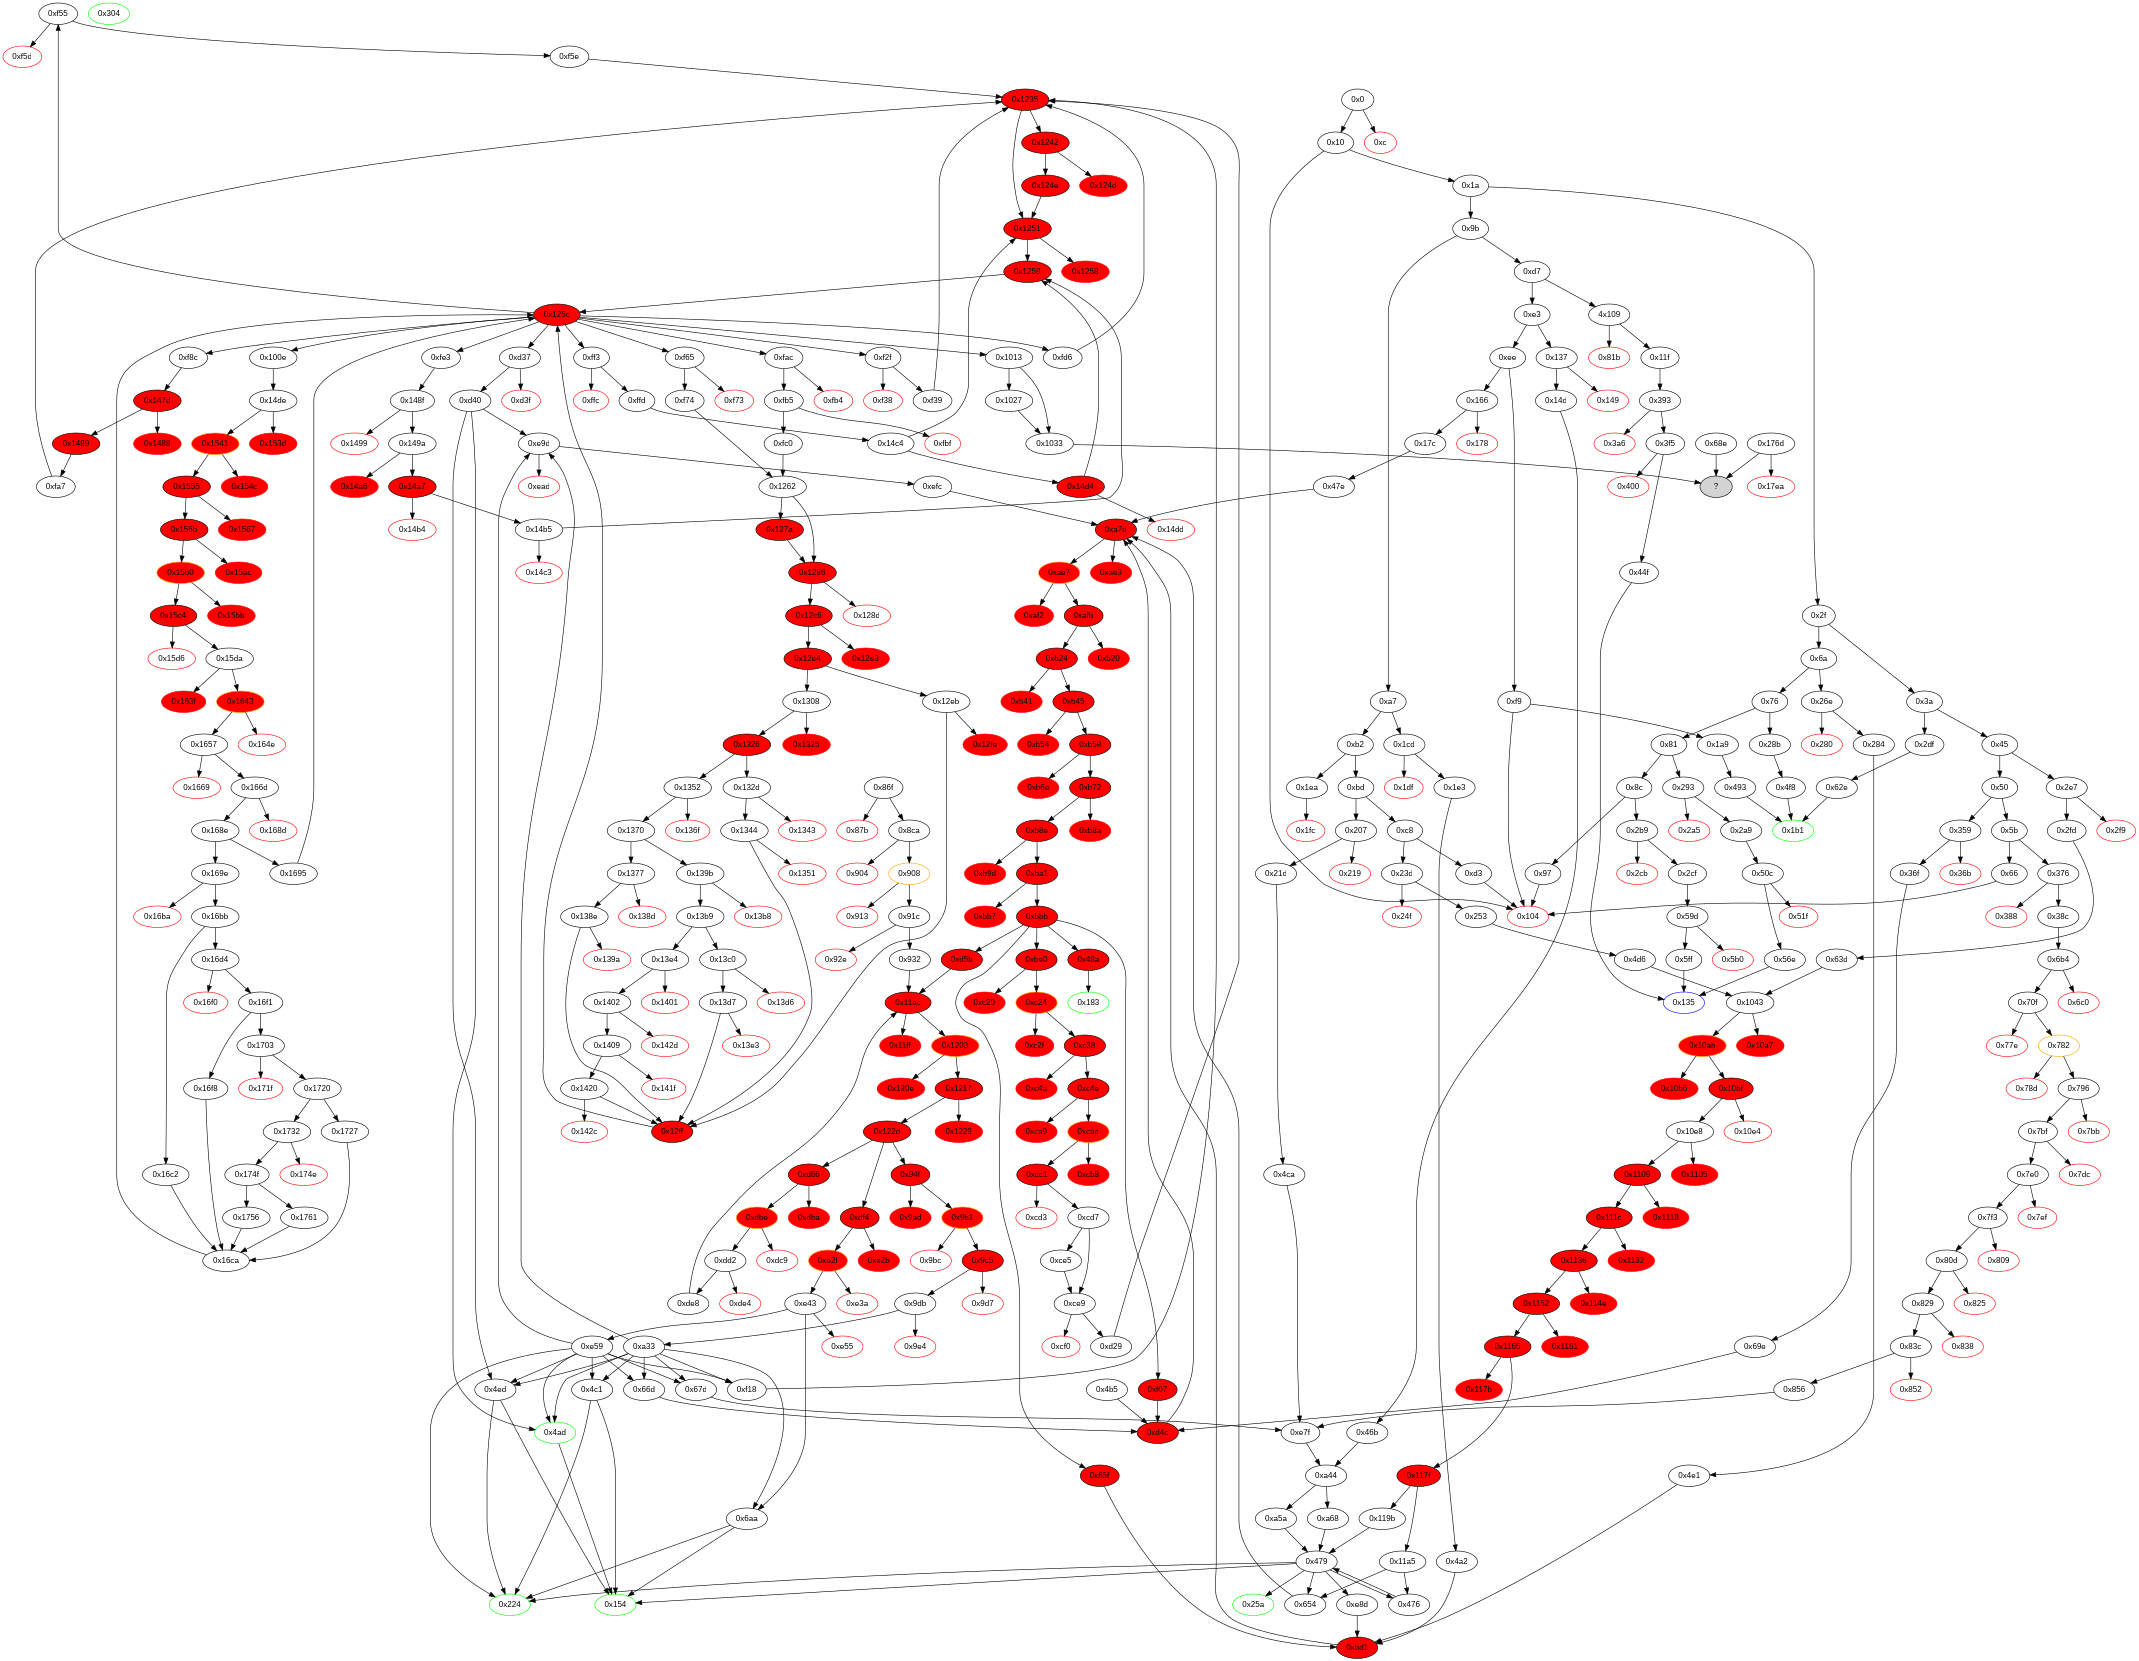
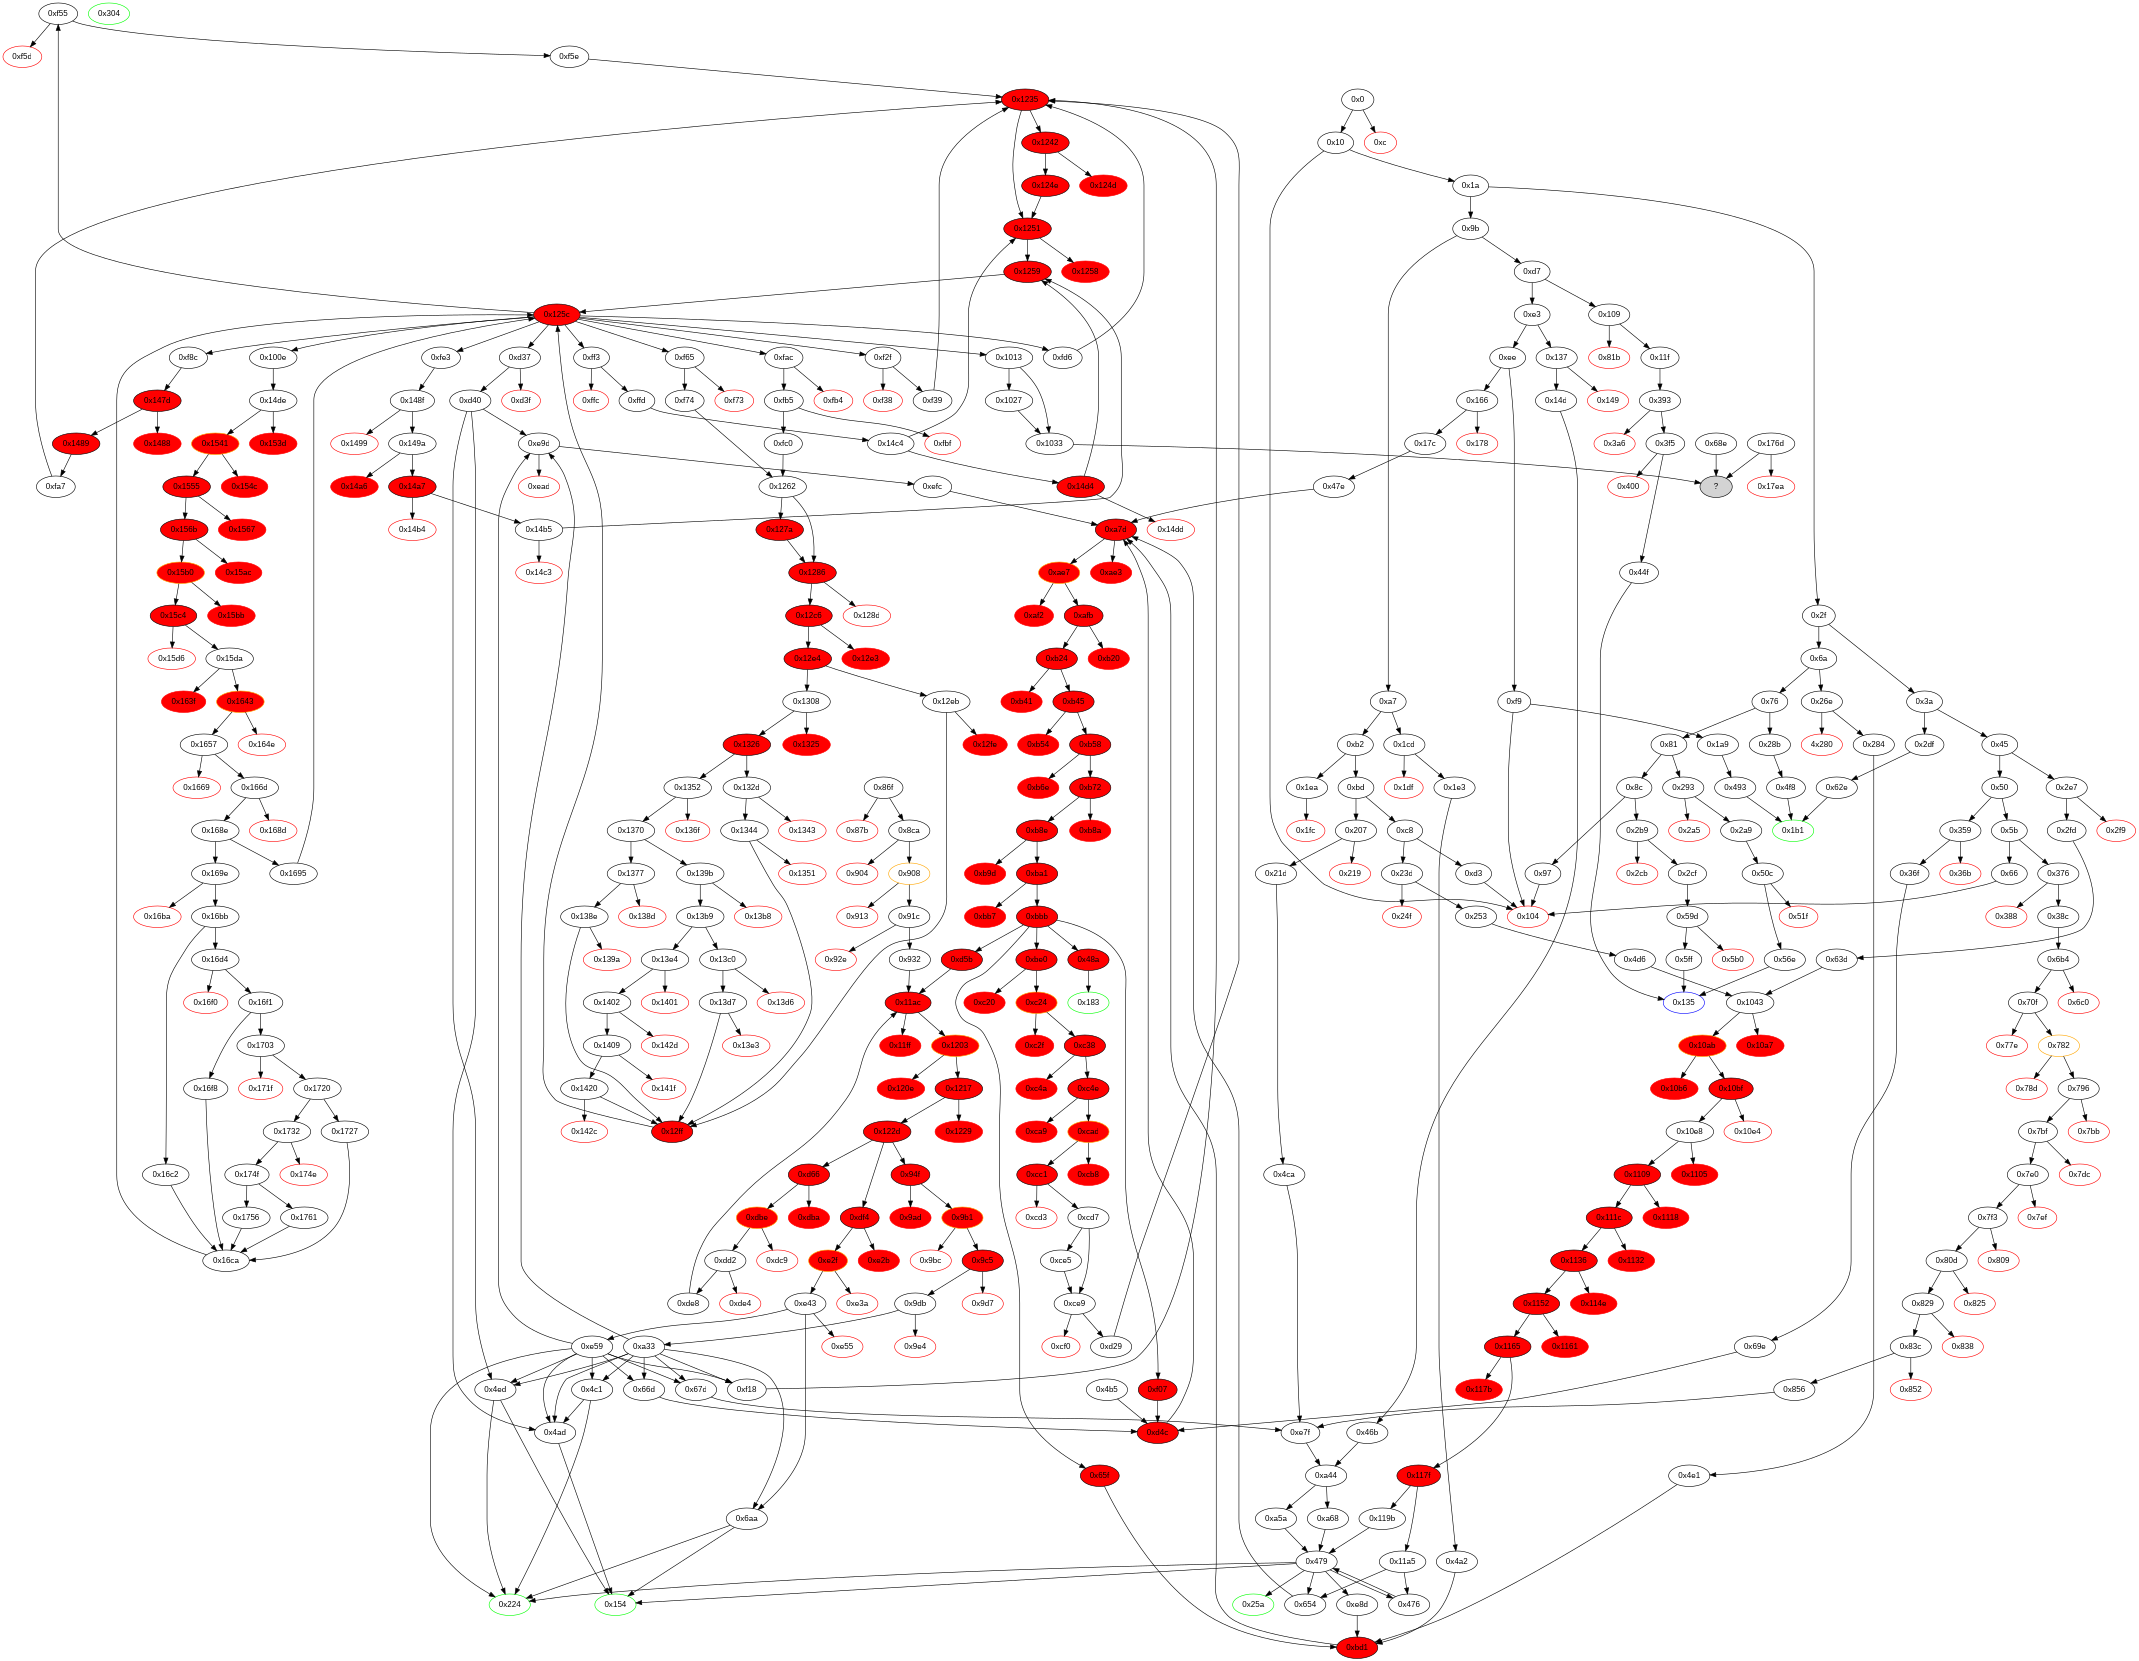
node "4x109": label "4x109" -> "0x109"
node "0x280": label "0x280" -> "4x280"
node "0x4ad": color green -> black
edge "0x4c1" -> "0x154": now "0x4c1" -> "0x4ad"
